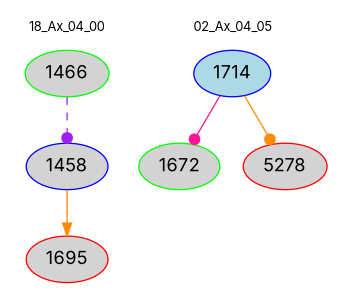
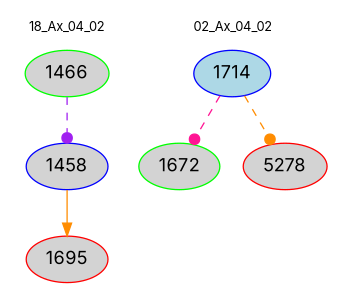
cluster "18_Ax_04_00": label "18_Ax_04_00" -> "18_Ax_04_02"
cluster "02_Ax_04_05": label "02_Ax_04_05" -> "02_Ax_04_02"
edge "1714" -> "1672": style solid -> dashed
edge "1714" -> "5278": style solid -> dashed
